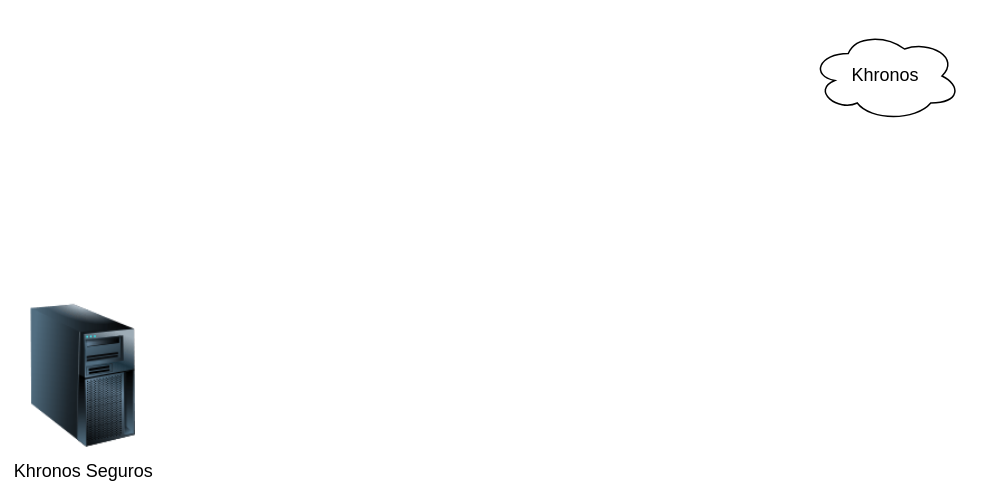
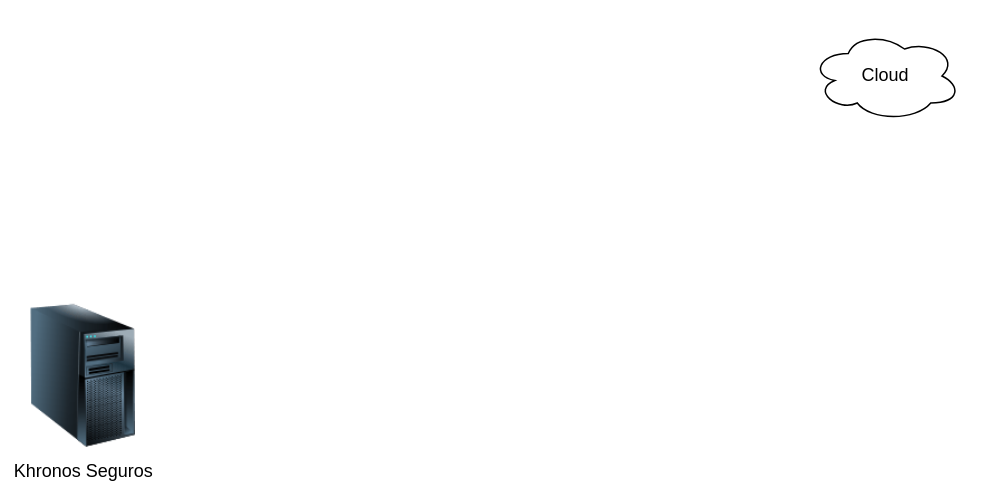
node "Khronos": label "Khronos" -> "Cloud"
